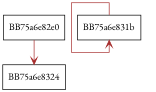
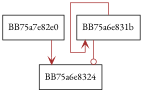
node "BB75a6e82e0": label "BB75a6e82e0" -> "BB75a7e82e0"
edge "BB75a6e831b" -> "BB75a6e8324": added
